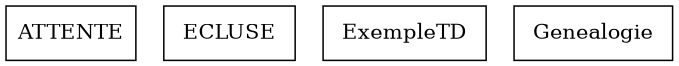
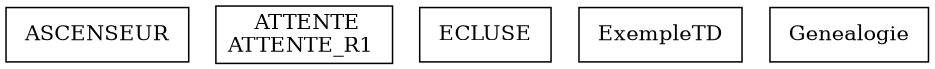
node "ATTENTE": label "ATTENTE" -> "ASCENSEUR"
node "ATTENTE ATTENTE_R1": added
